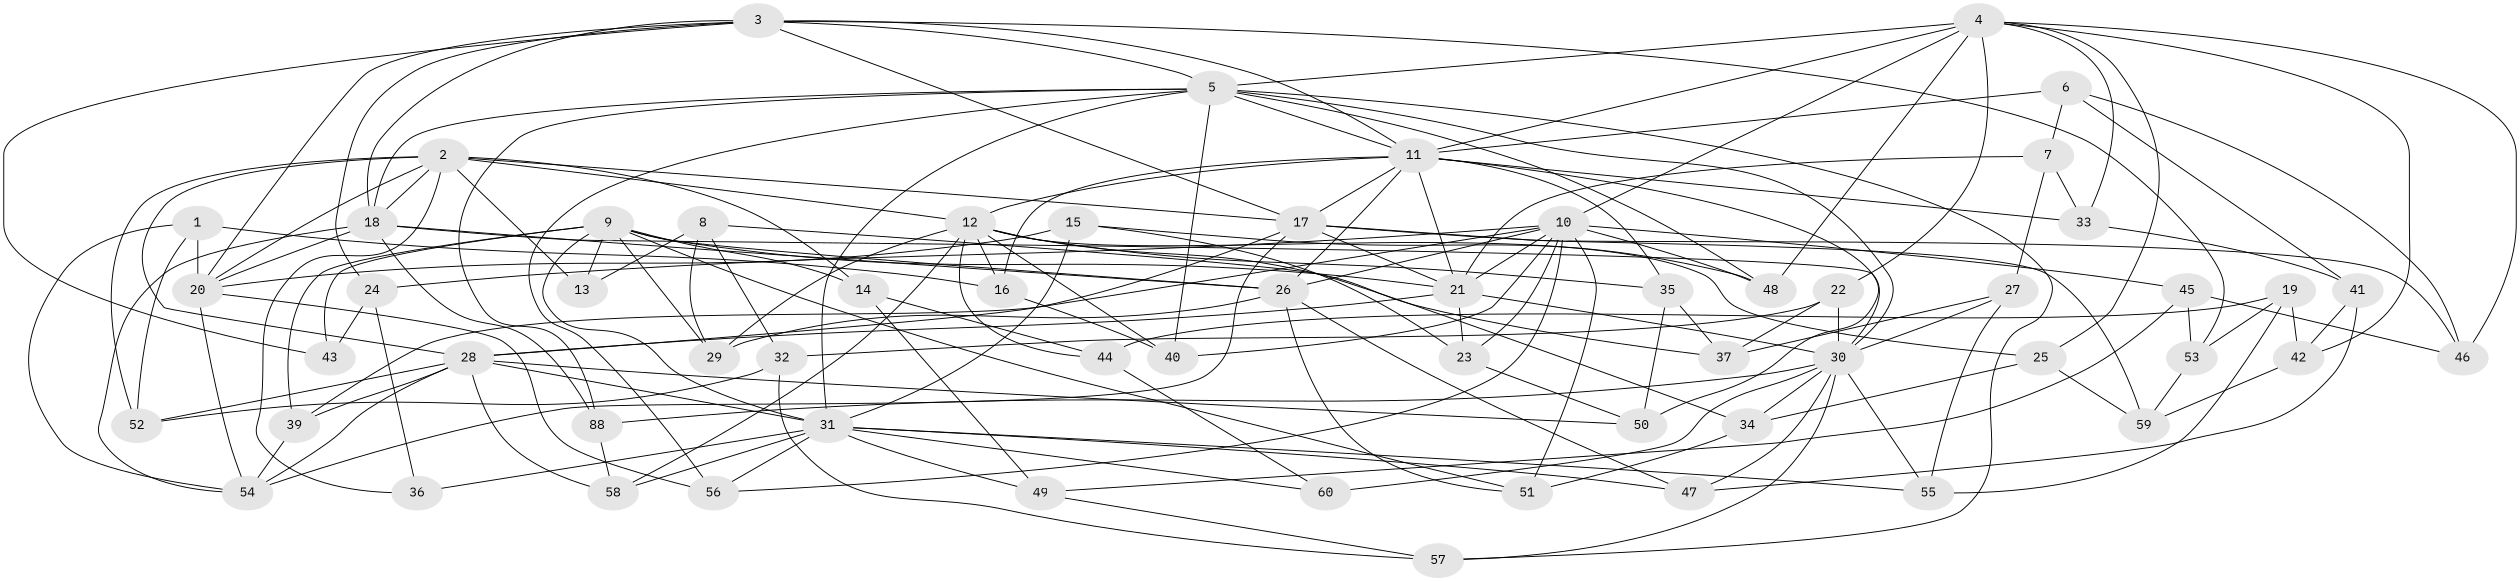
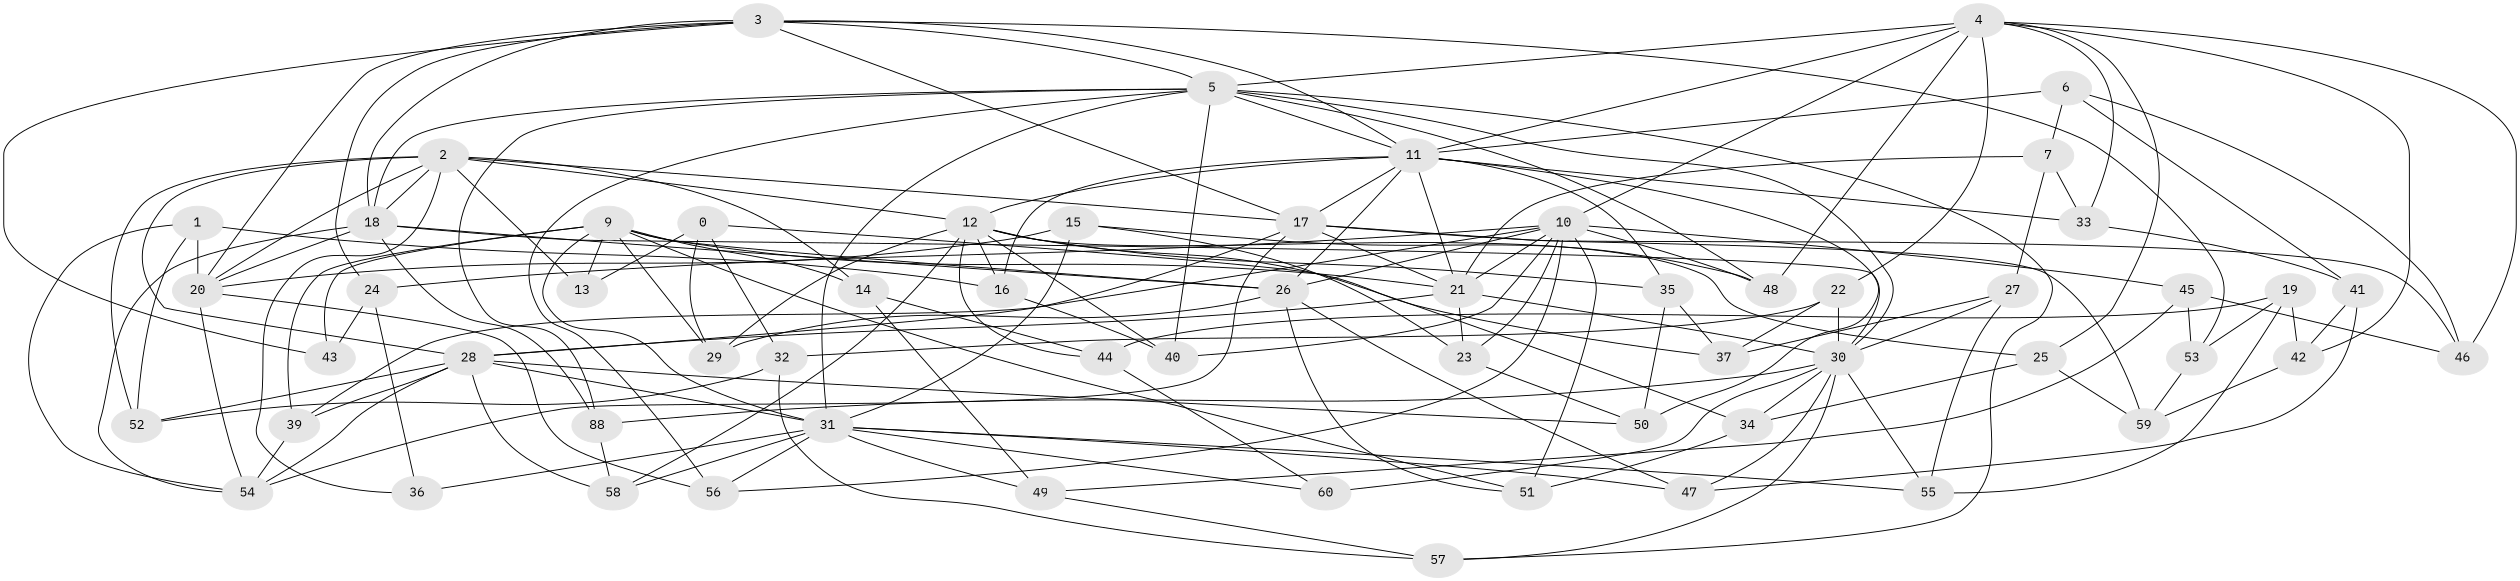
node "8": label "8" -> "0"
